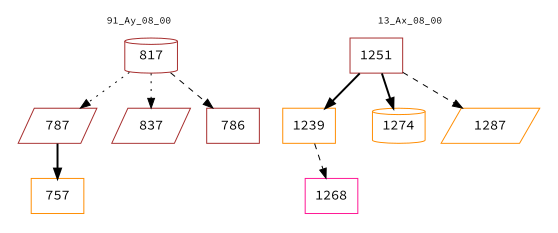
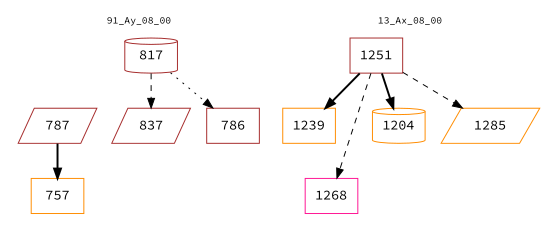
edge "817" -> "837": style dotted -> dashed
edge "817" -> "787": removed
edge "817" -> "786": style dashed -> dotted
node "1274": label "1274" -> "1204"
node "1287": label "1287" -> "1285"
edge "1239" -> "1268": now "1251" -> "1268"
